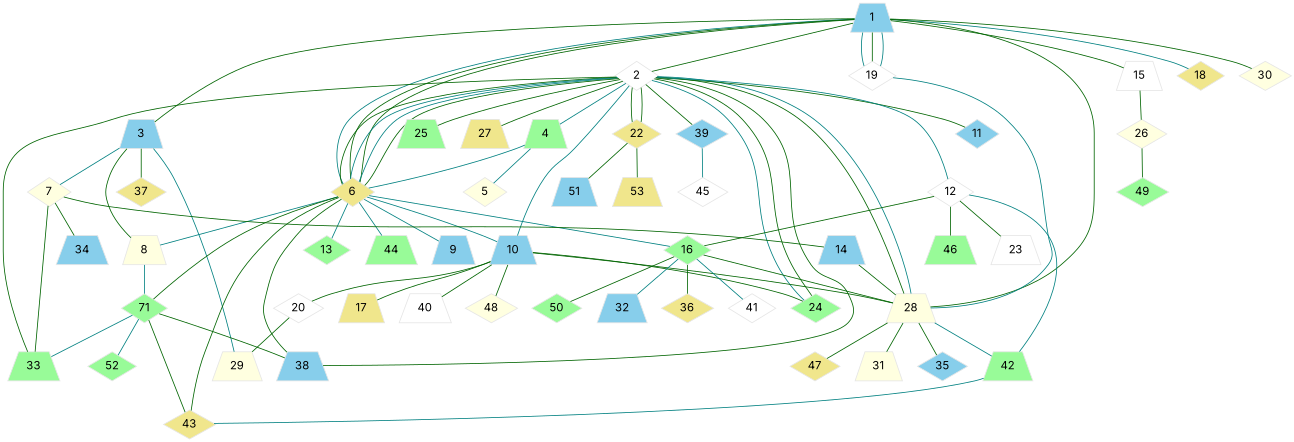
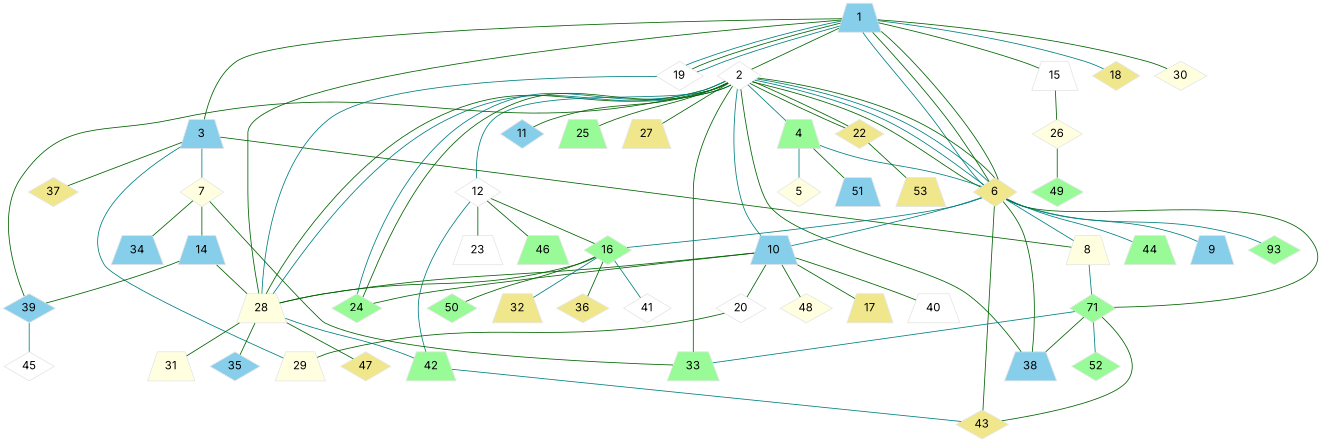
edge "22" -- "51": now "4" -- "51"
node "13": label "13" -> "93"
edge "14" -- "39": added
node "32": fillcolor skyblue -> khaki
